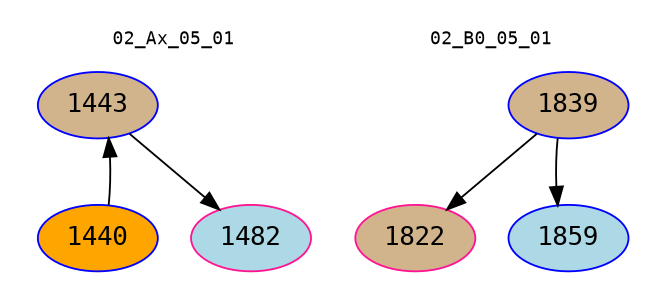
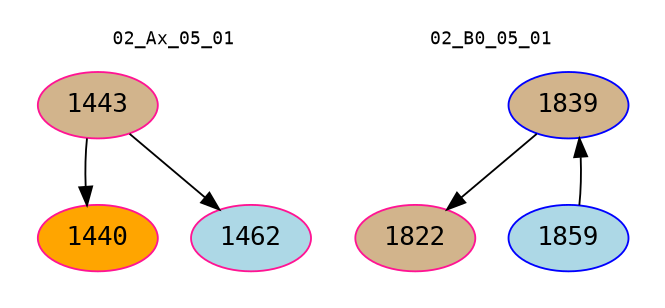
node "1443": color blue -> deeppink
edge "1839" -> "1859": reversed
edge "1440" -> "1443": reversed
node "1440": color blue -> deeppink
node "1482": label "1482" -> "1462"
